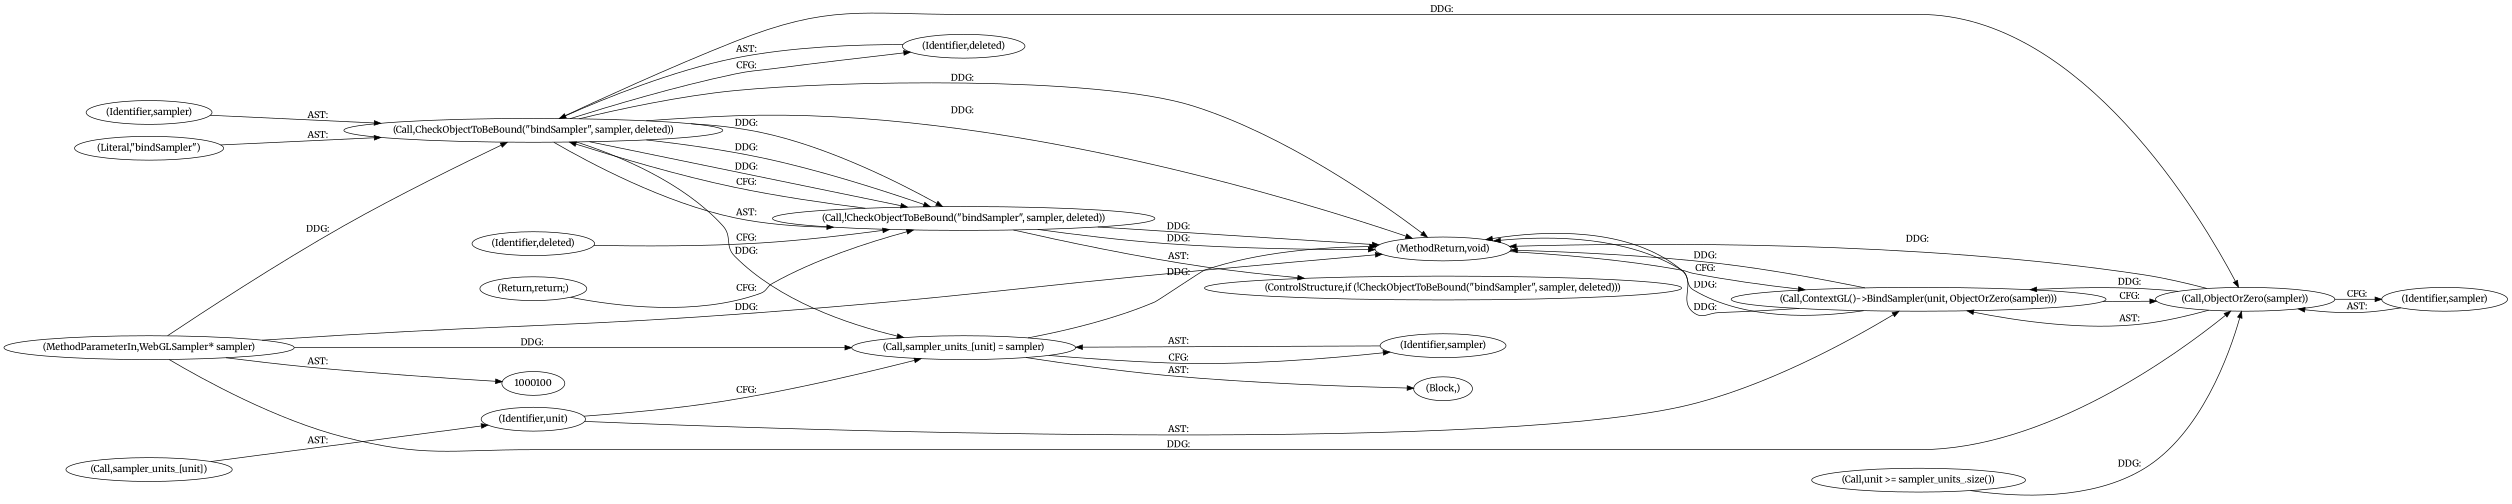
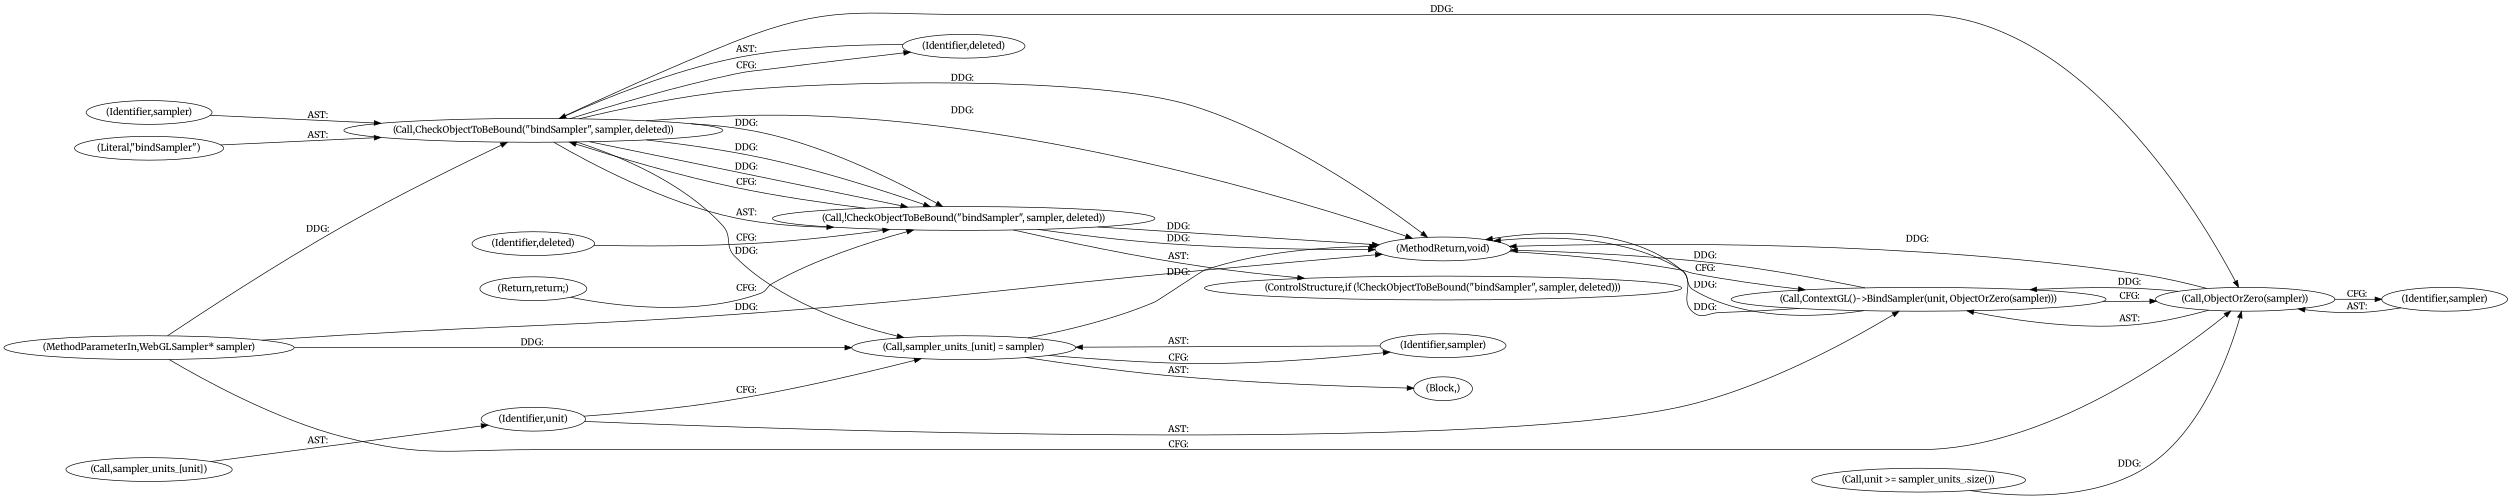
node "1000100": removed
edge "(MethodParameterIn,WebGLSampler* sampler)" -> "(Call,ObjectOrZero(sampler))": label "DDG: " -> "CFG: "
